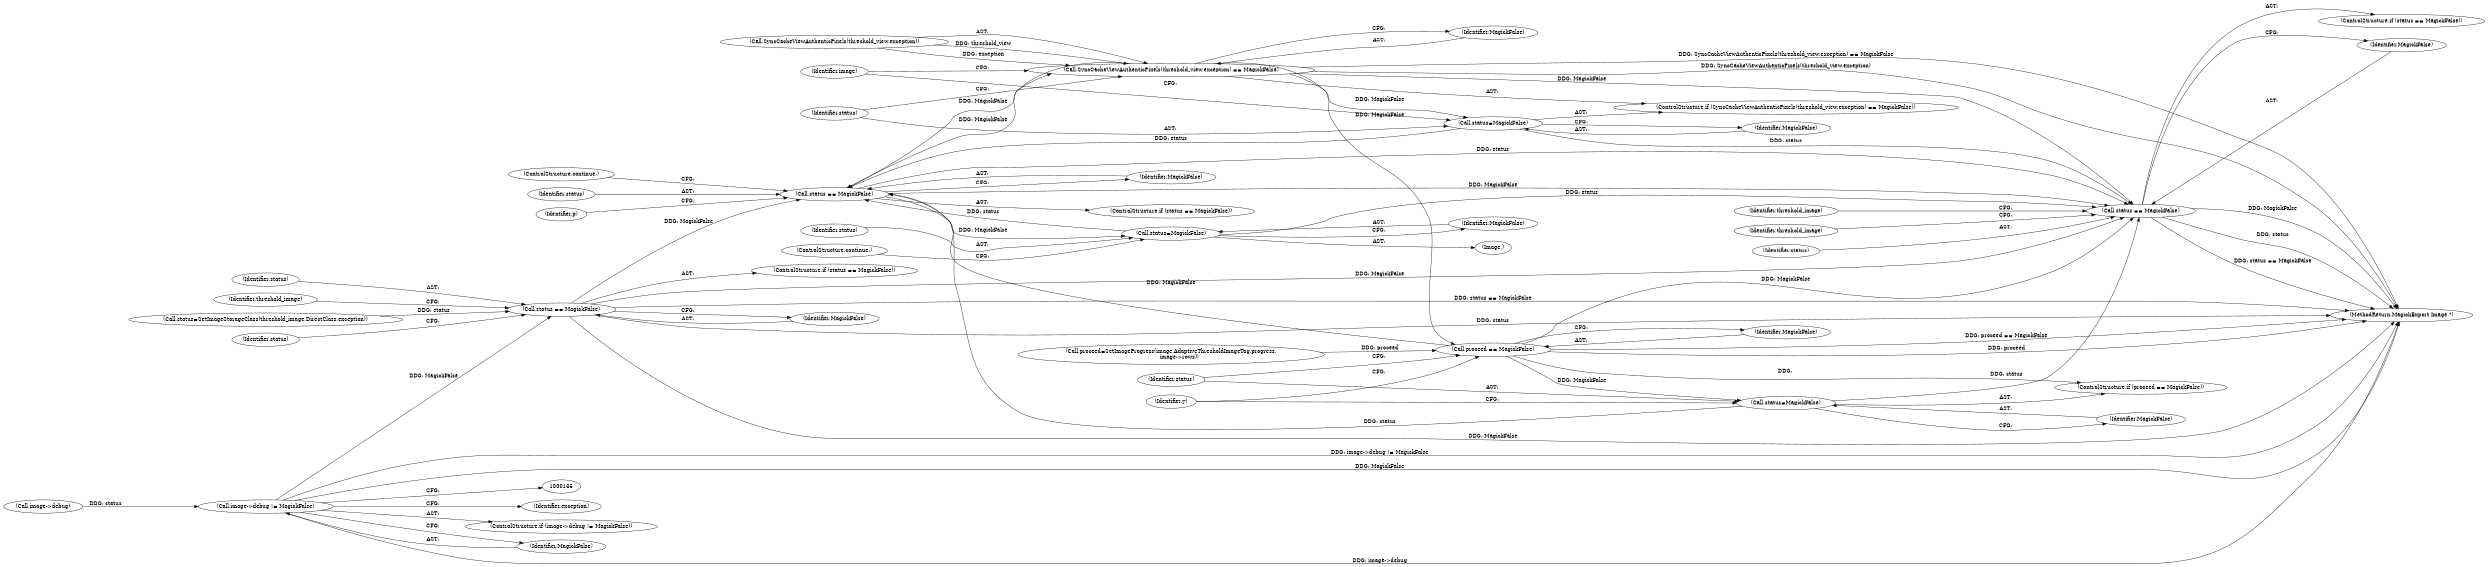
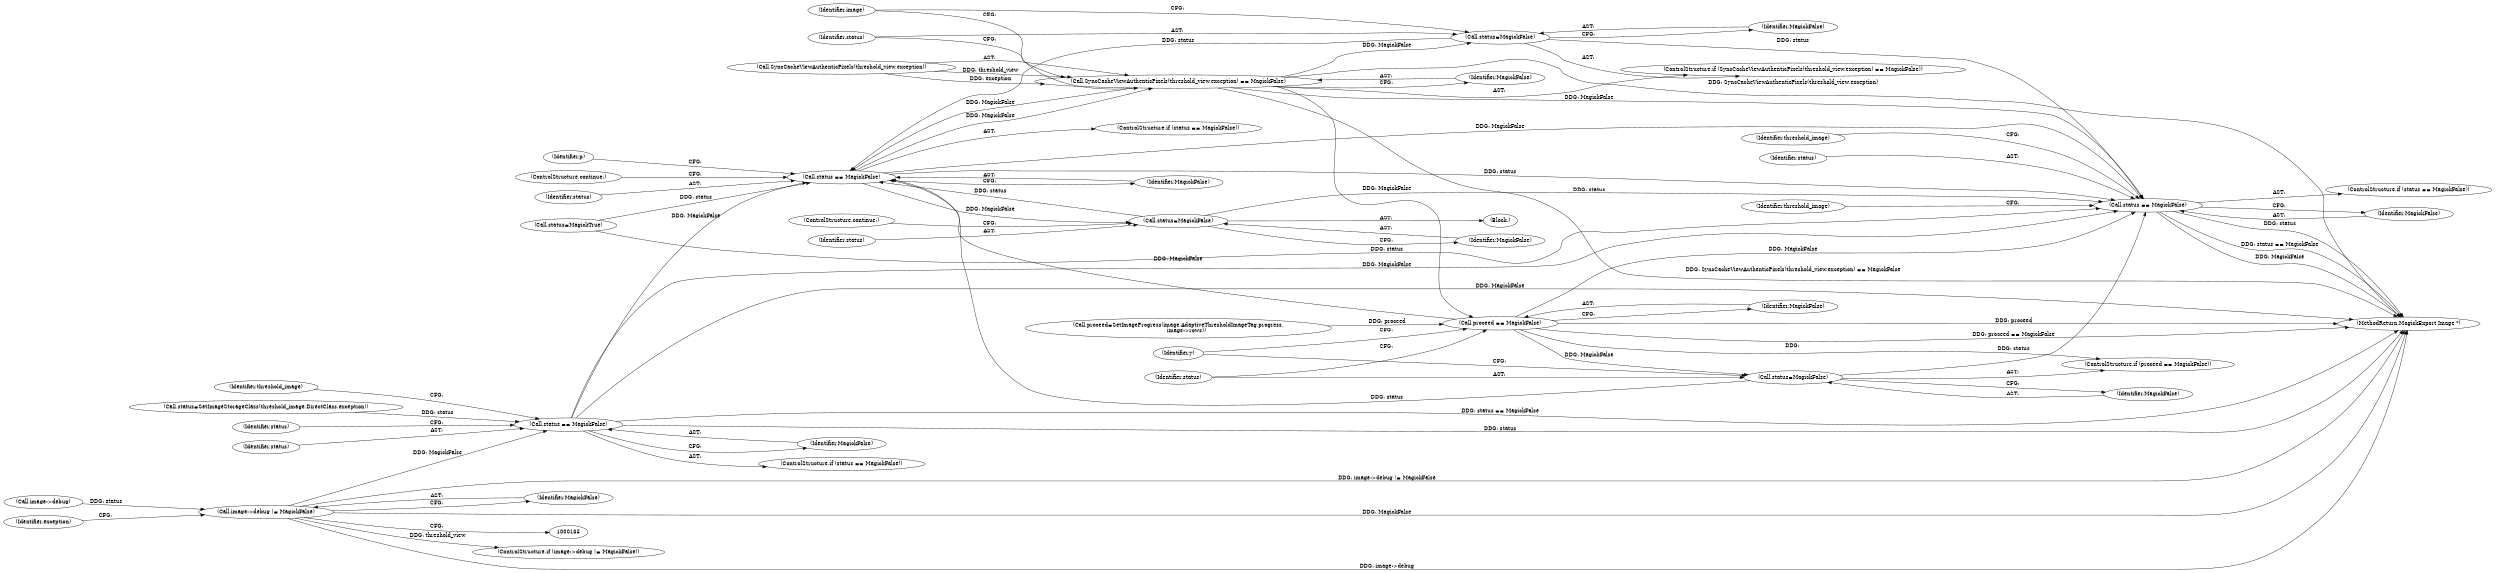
node "(Call,status=MagickTrue)": added
node "(Image,)": label "(Image,)" -> "(Block,)"
edge "(Call,image->debug != MagickFalse)" -> "(Identifier,exception)": reversed
edge "(Call,image->debug != MagickFalse)" -> "(ControlStructure,if (image->debug != MagickFalse))": label "AST: " -> "DDG: threshold_view"
